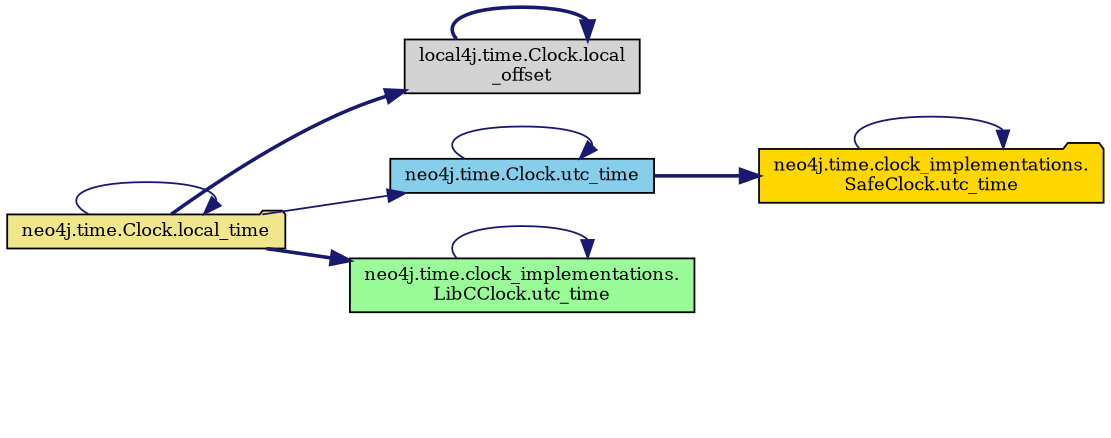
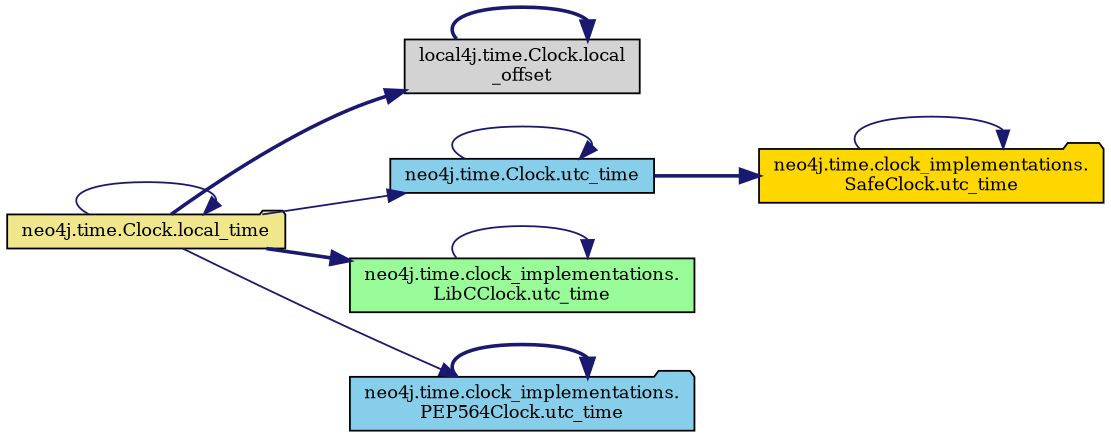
node "neo4j.time.clock_implementations. PEP564Clock.utc_time": added
